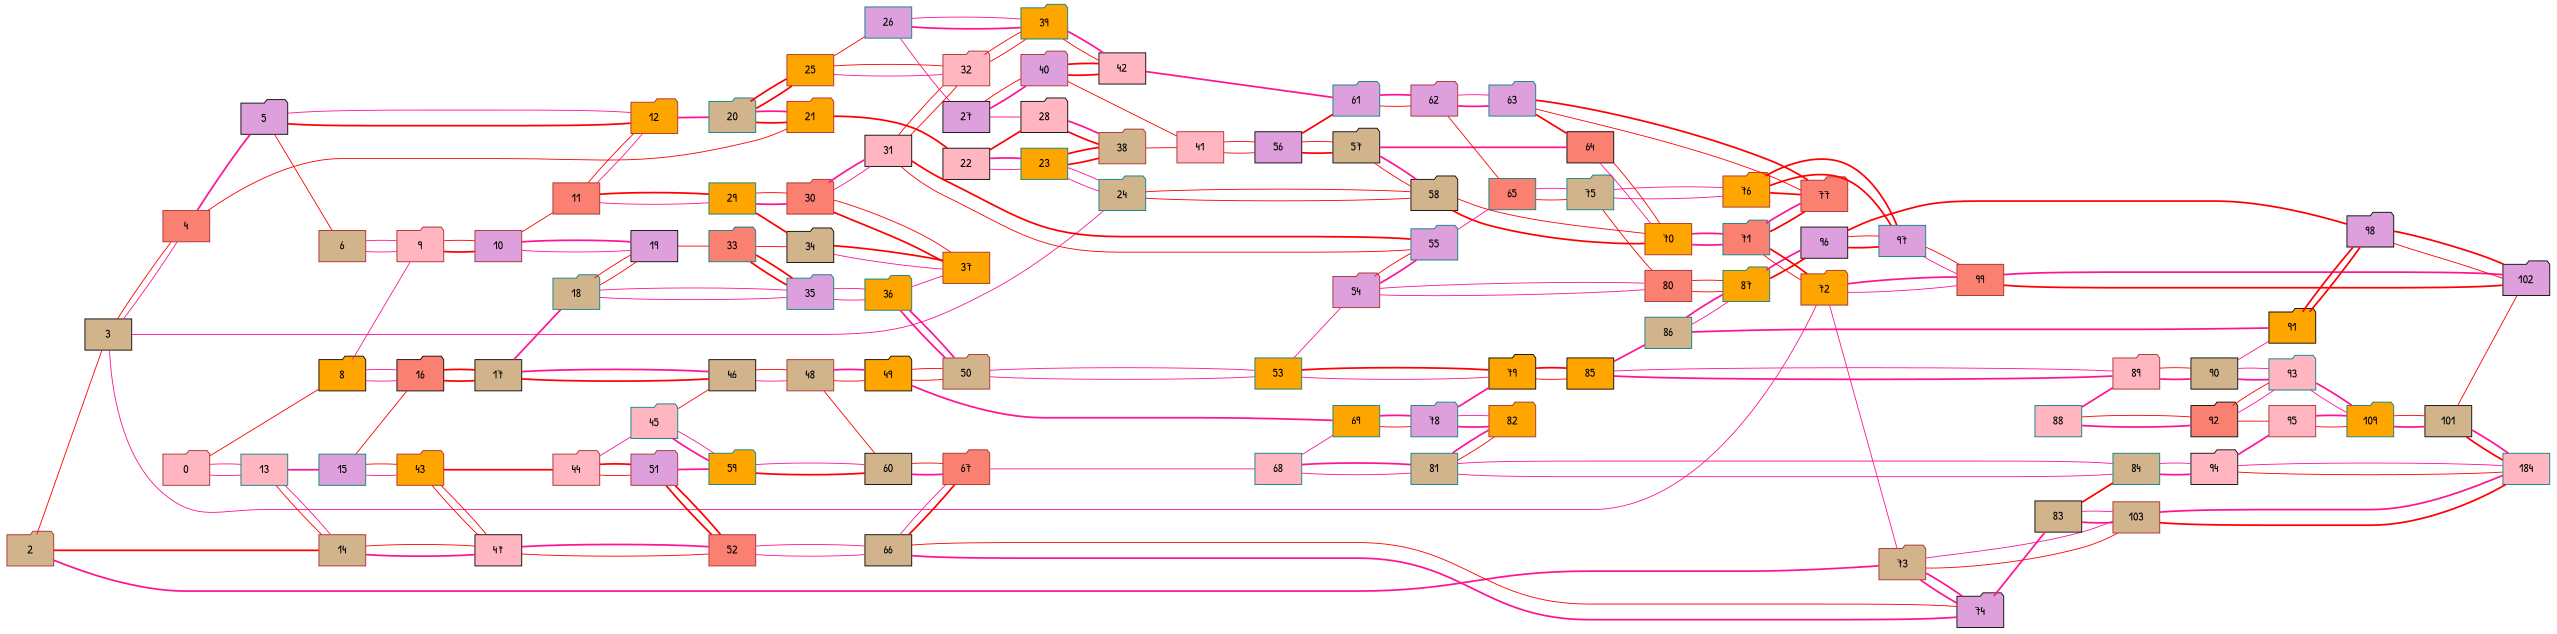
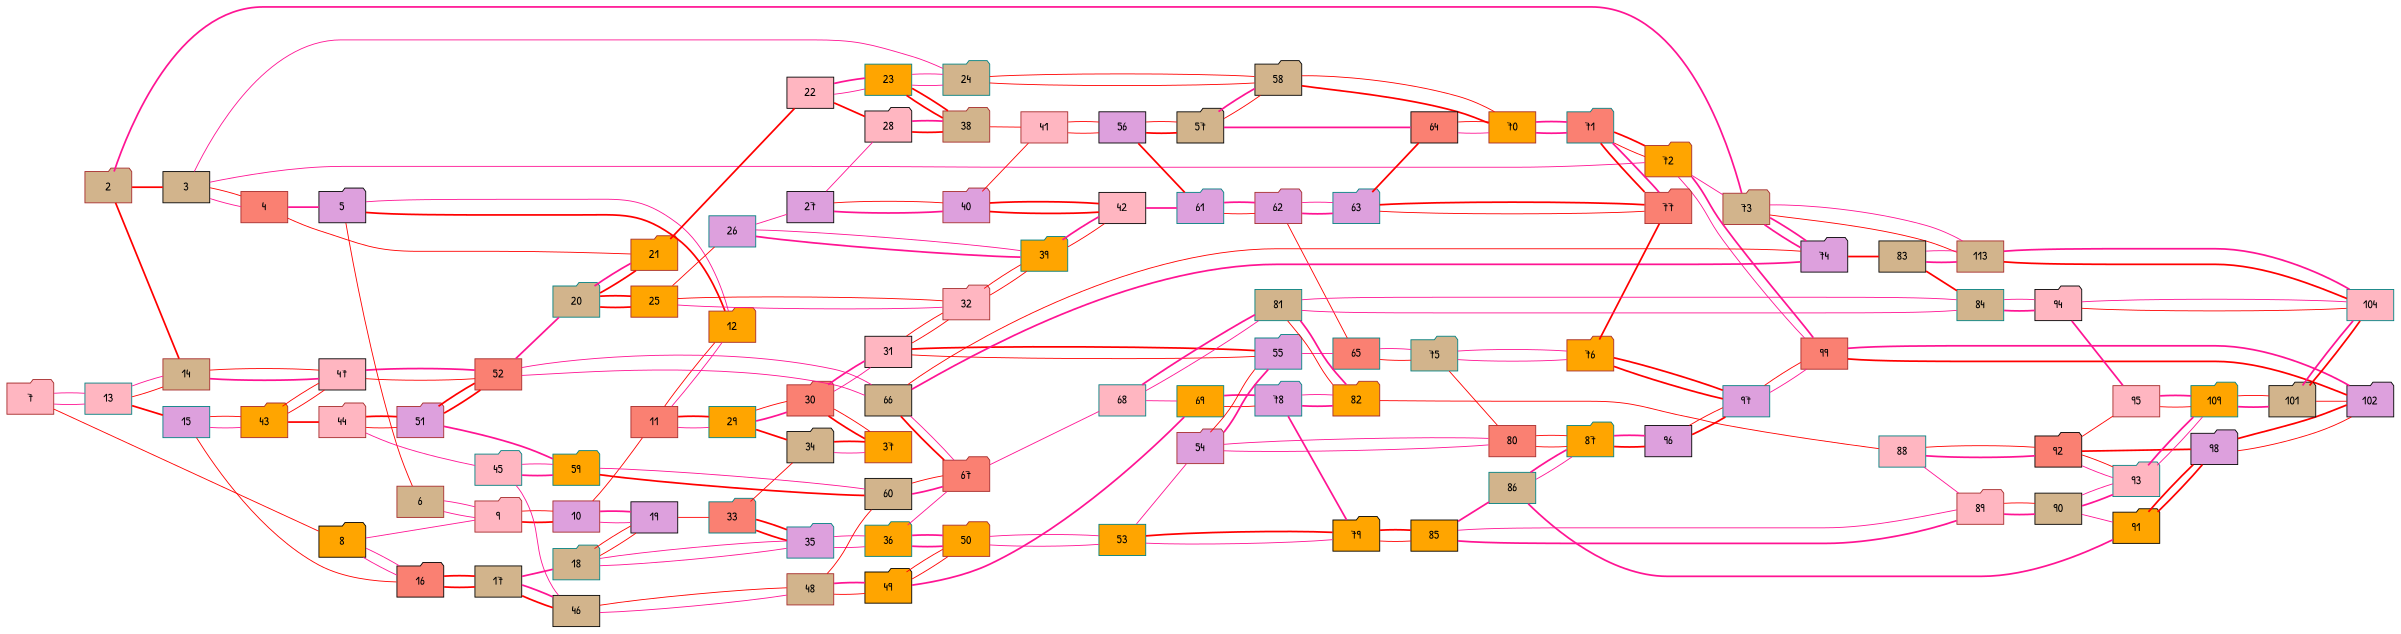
edge "20" -- "12": now "20" -- "52"
edge "98" -- "96": now "98" -- "92"
edge "37" -- "36": now "67" -- "36"
node "50": fillcolor tan -> orange
edge "89" -- "88": style bold -> solid
edge "46" -- "45": color red -> deeppink
edge "82" -- "88": added
node "101": shape box -> folder
edge "3" -- "2": style solid -> bold
node "184": label "184" -> "104"
node "0": label "0" -> "7"
edge "13" -- "15": color deeppink -> red
node "103": label "103" -> "113"
edge "83" -- "74": color deeppink -> red
